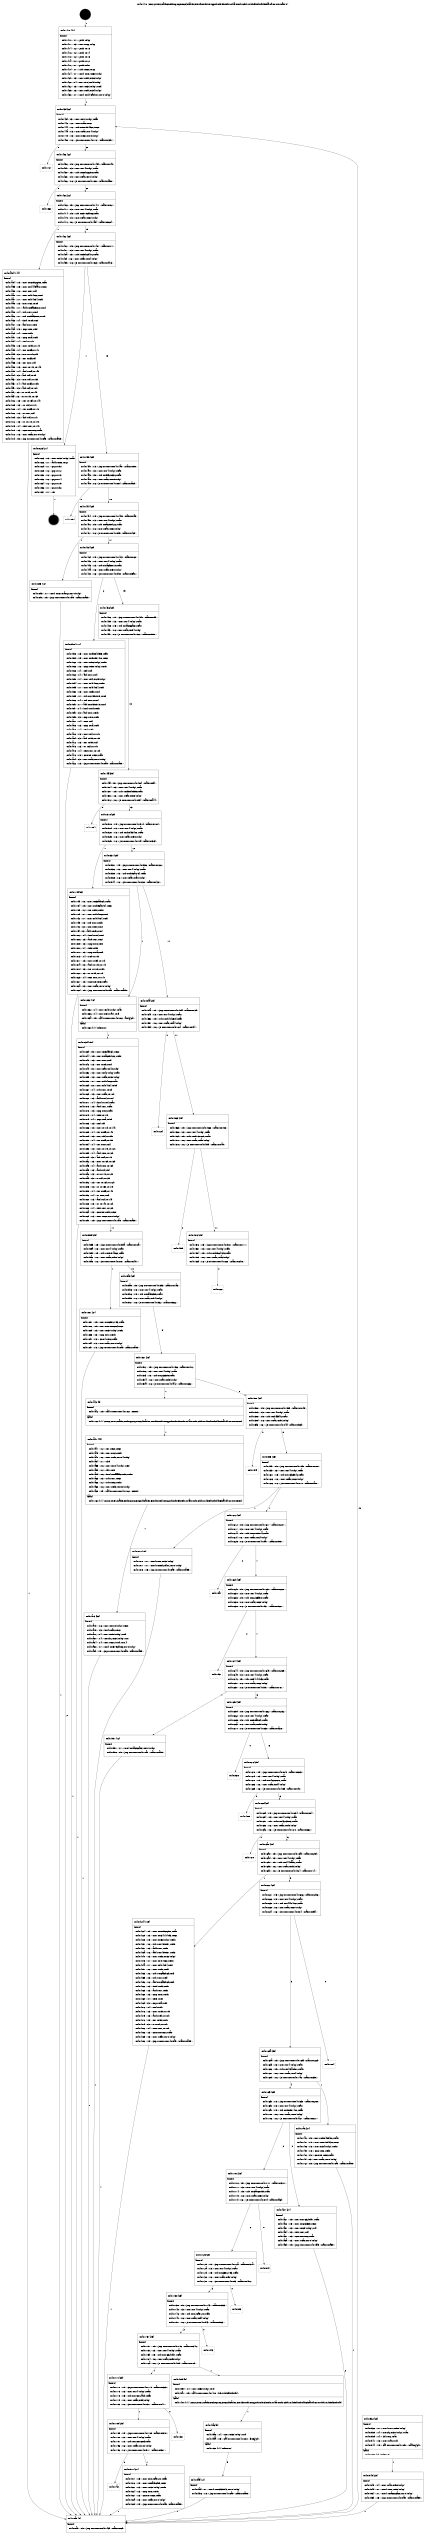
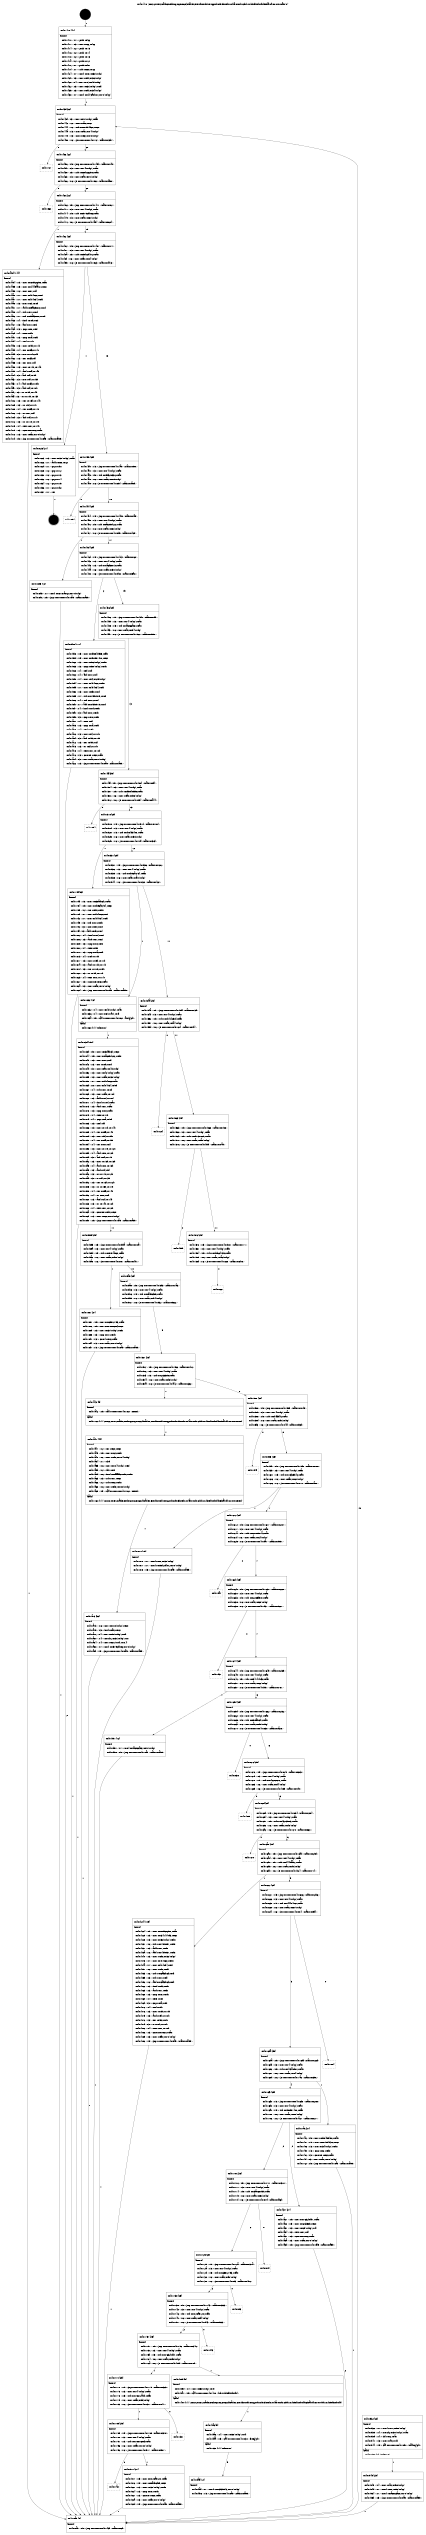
edge "0x401baf [12]" -> "0x401ea9 [5]": removed, label "1"
